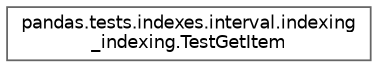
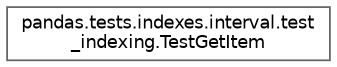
node "pandas.tests.indexes.interval.indexing _indexing.TestGetItem": label "pandas.tests.indexes.interval.indexing _indexing.TestGetItem" -> "pandas.tests.indexes.interval.test _indexing.TestGetItem"
